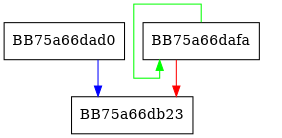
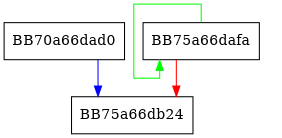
node "BB75a66dad0": label "BB75a66dad0" -> "BB70a66dad0"
node "BB75a66db23": label "BB75a66db23" -> "BB75a66db24"
